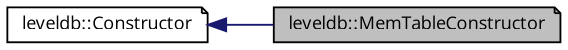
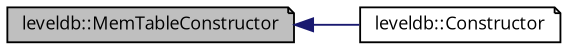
edge "leveldb::MemTableConstructor" -> "leveldb::Constructor": reversed
